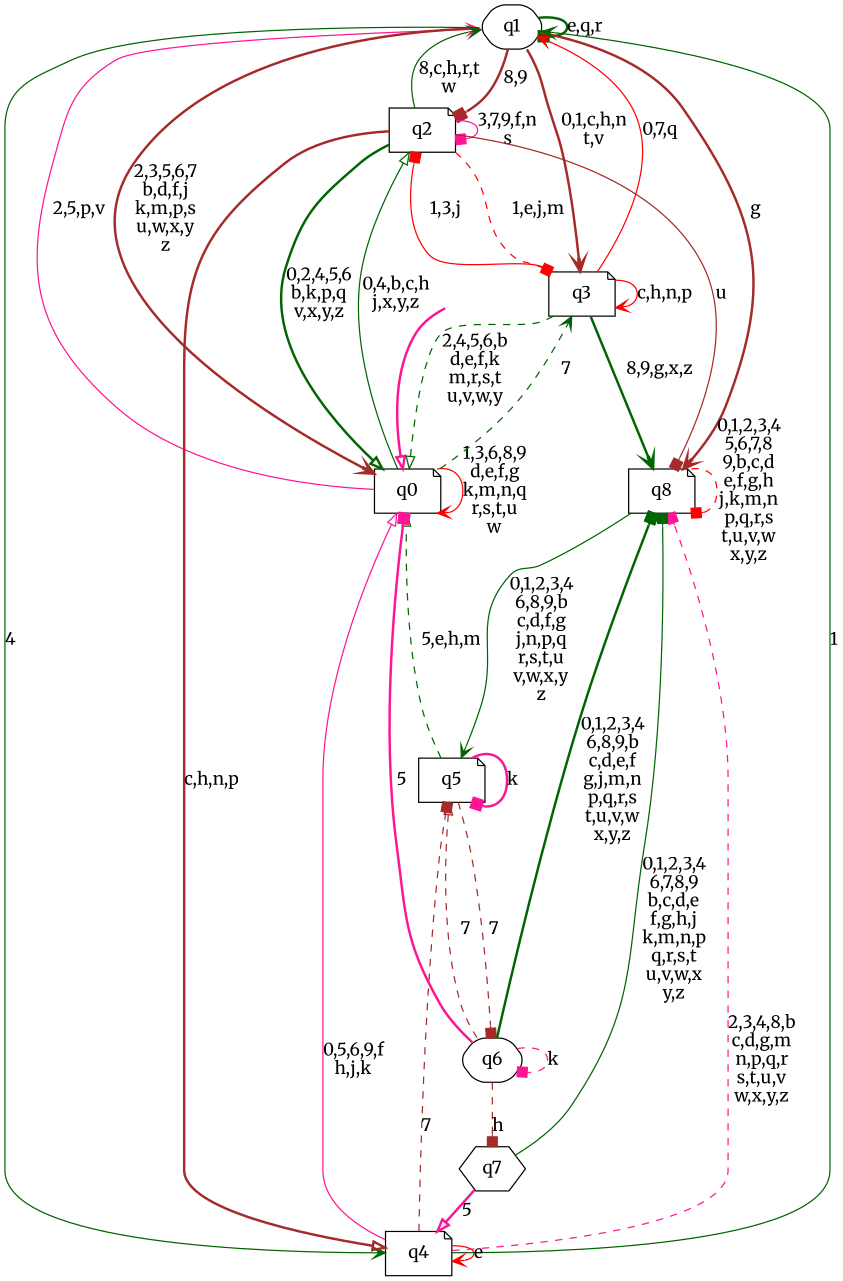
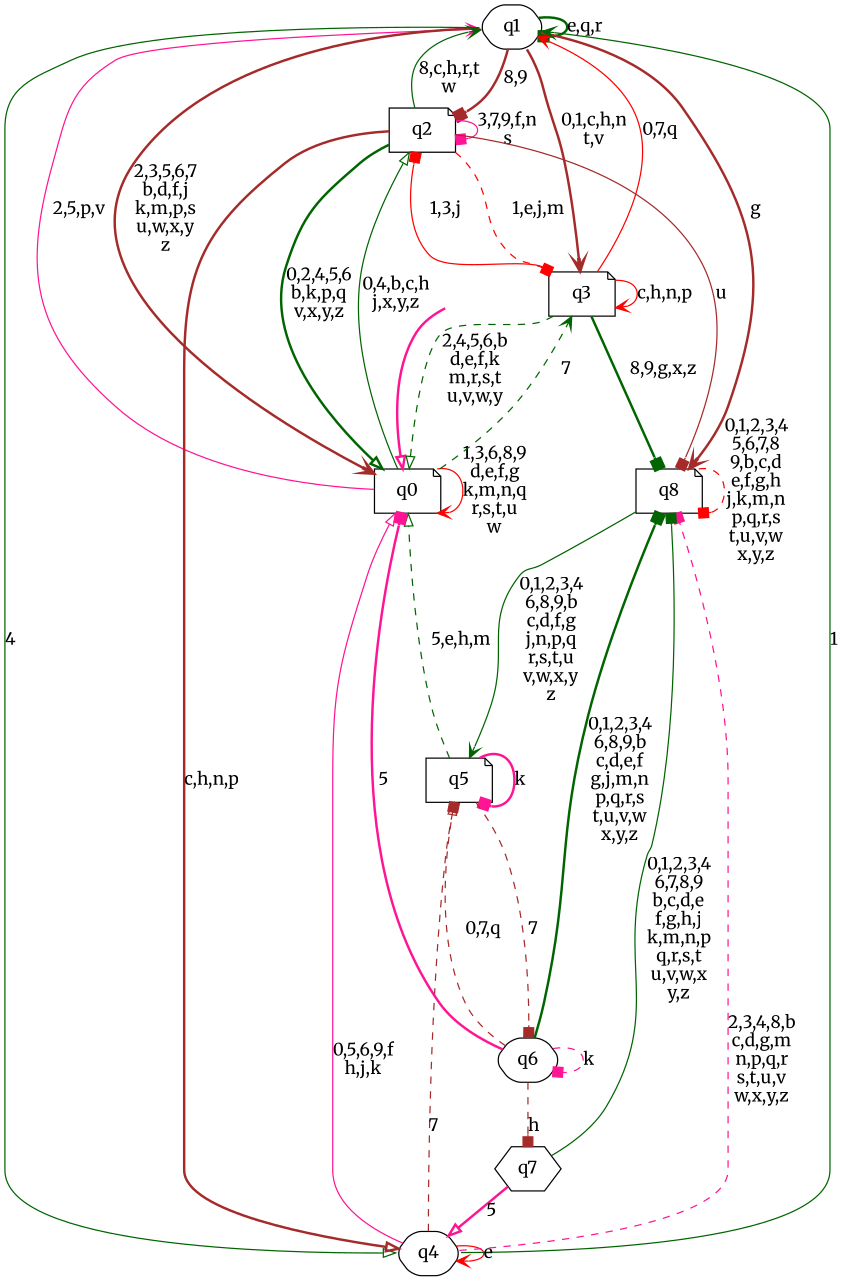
edge "q3" -> "q8": arrowhead vee -> box
edge "q1" -> "q4": arrowhead vee -> onormal
edge "q6" -> "q5": label "7" -> "0,7,q"
node "q4": shape note -> hexagon
